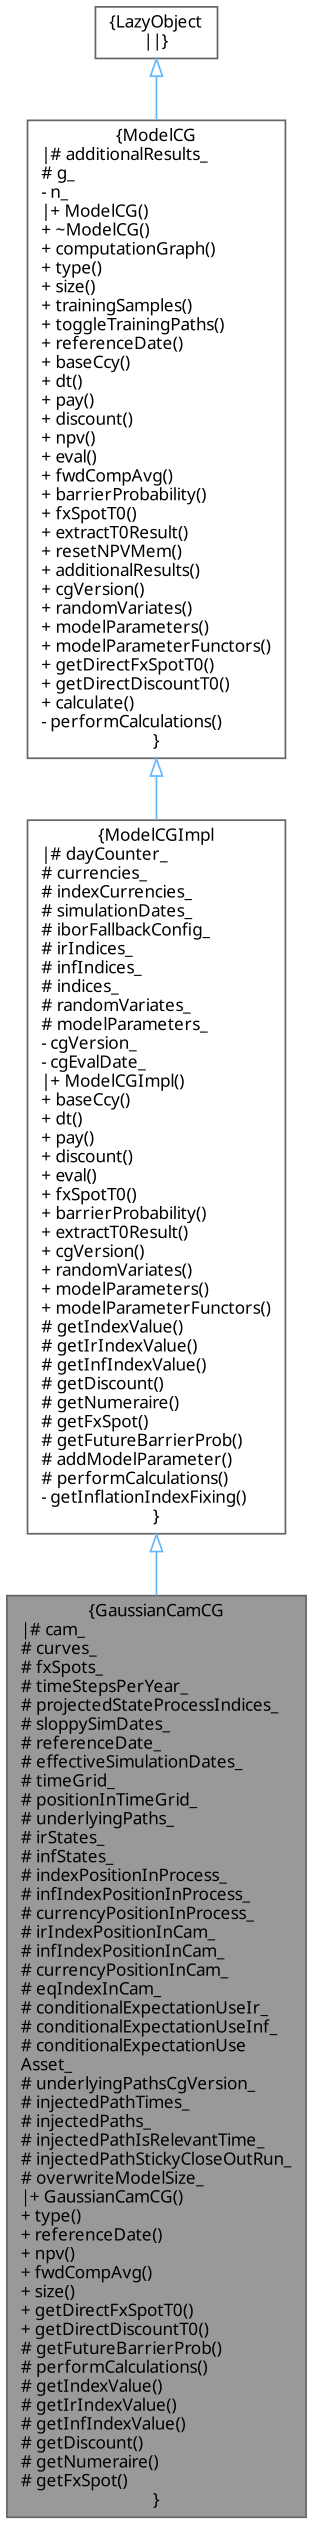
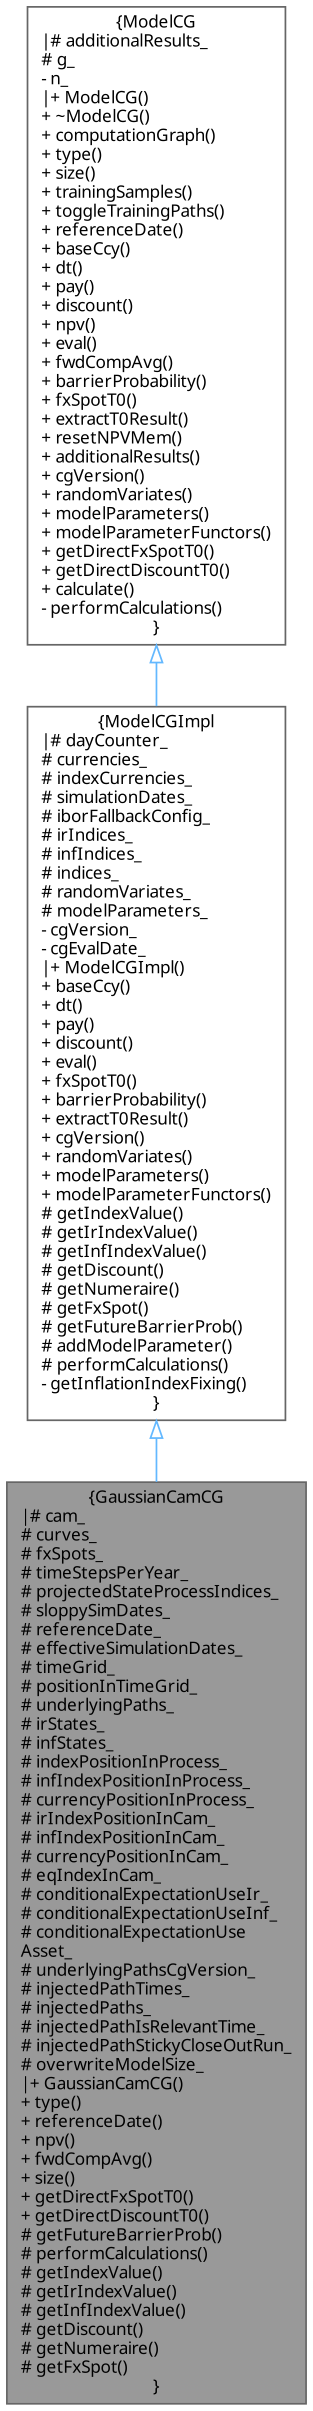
node "{LazyObject ||}": removed
